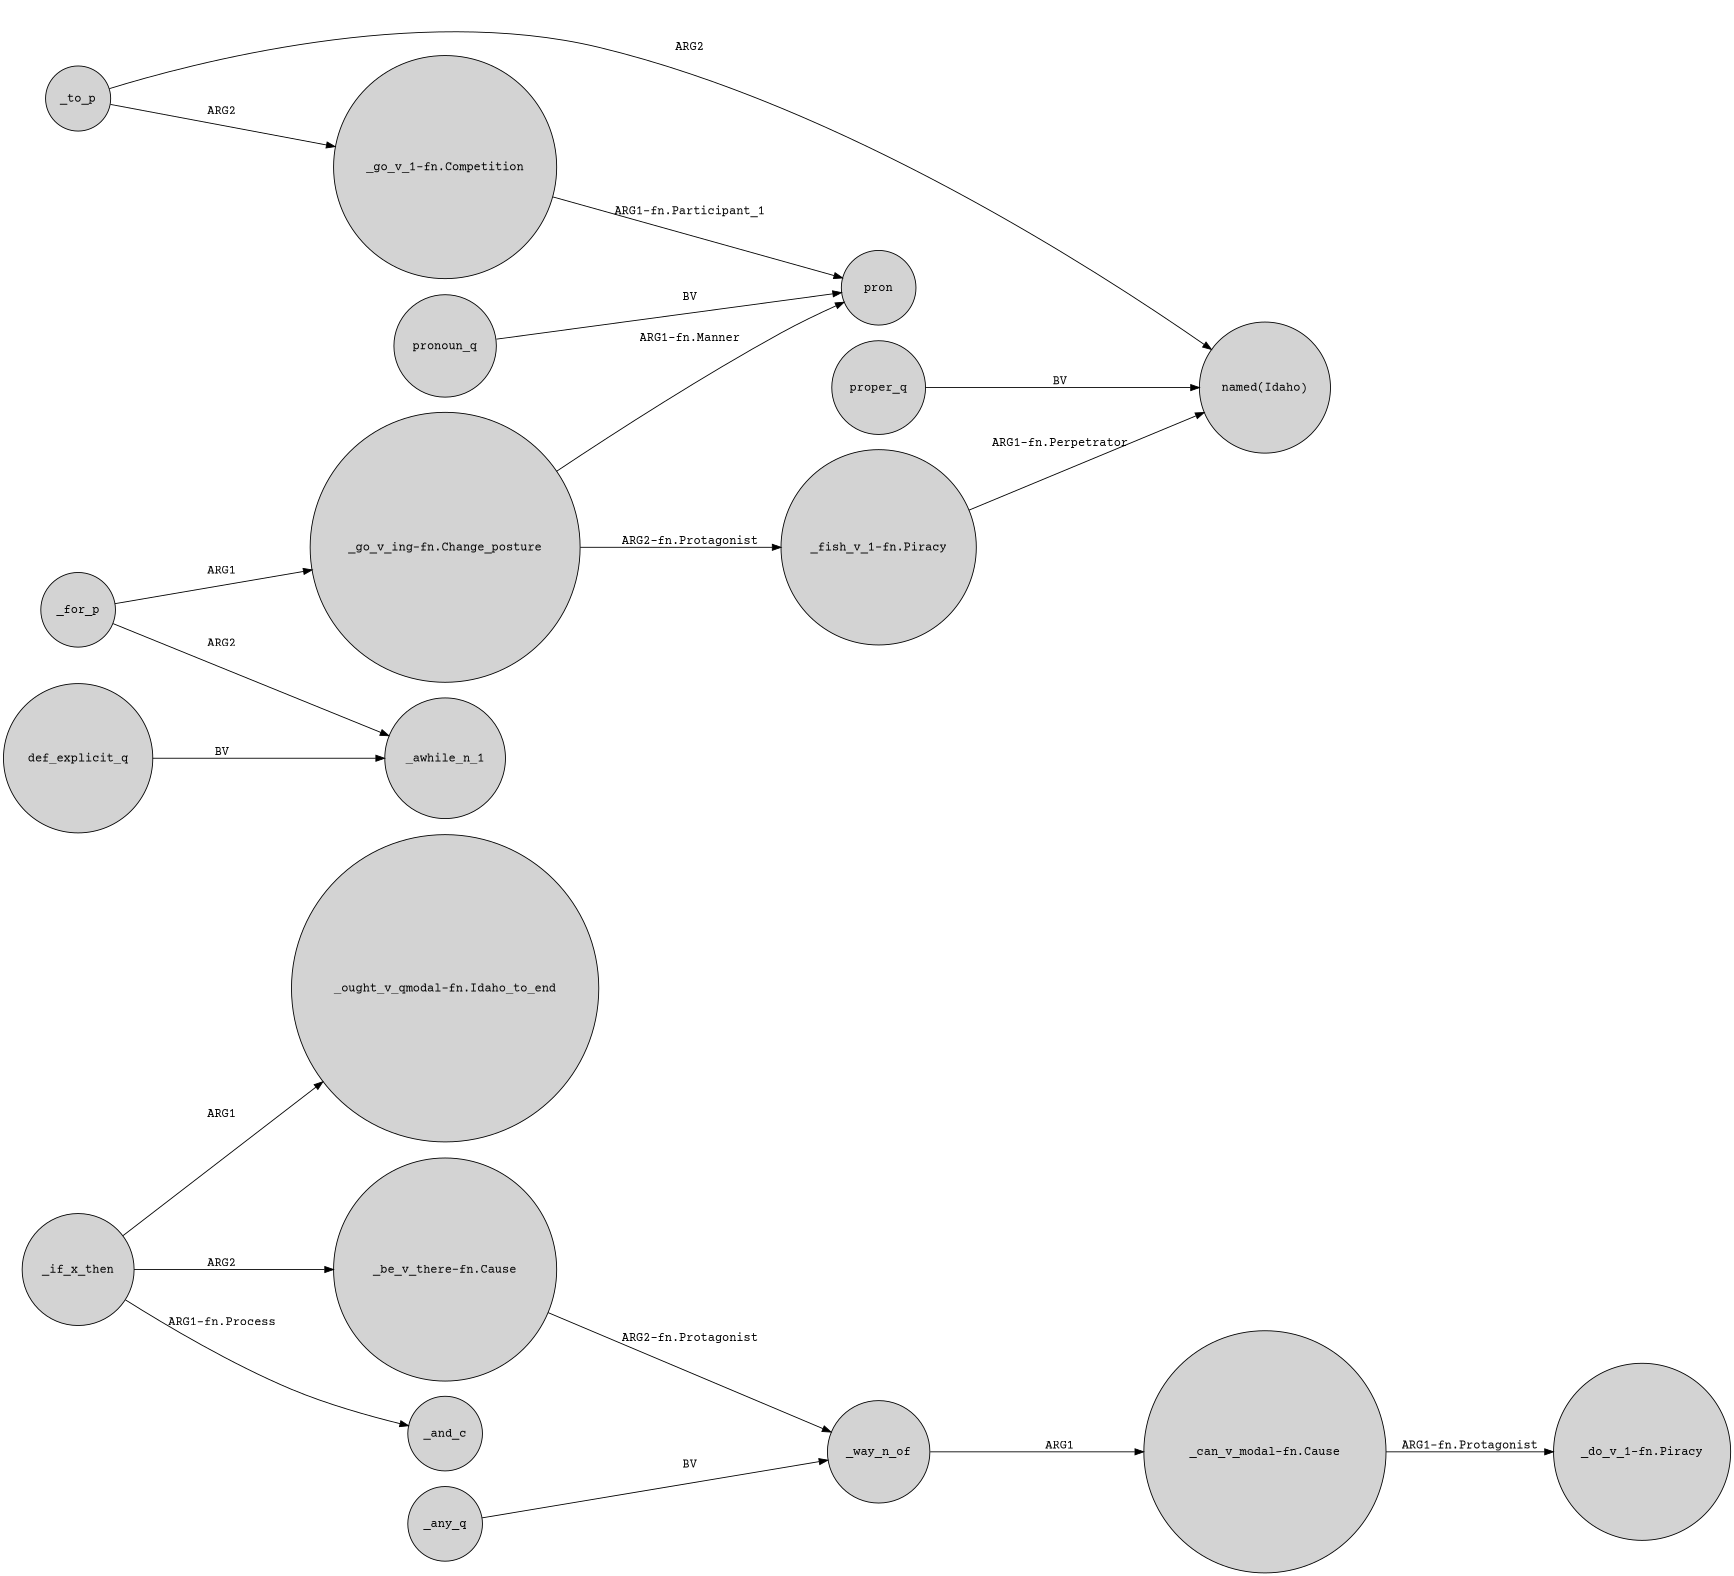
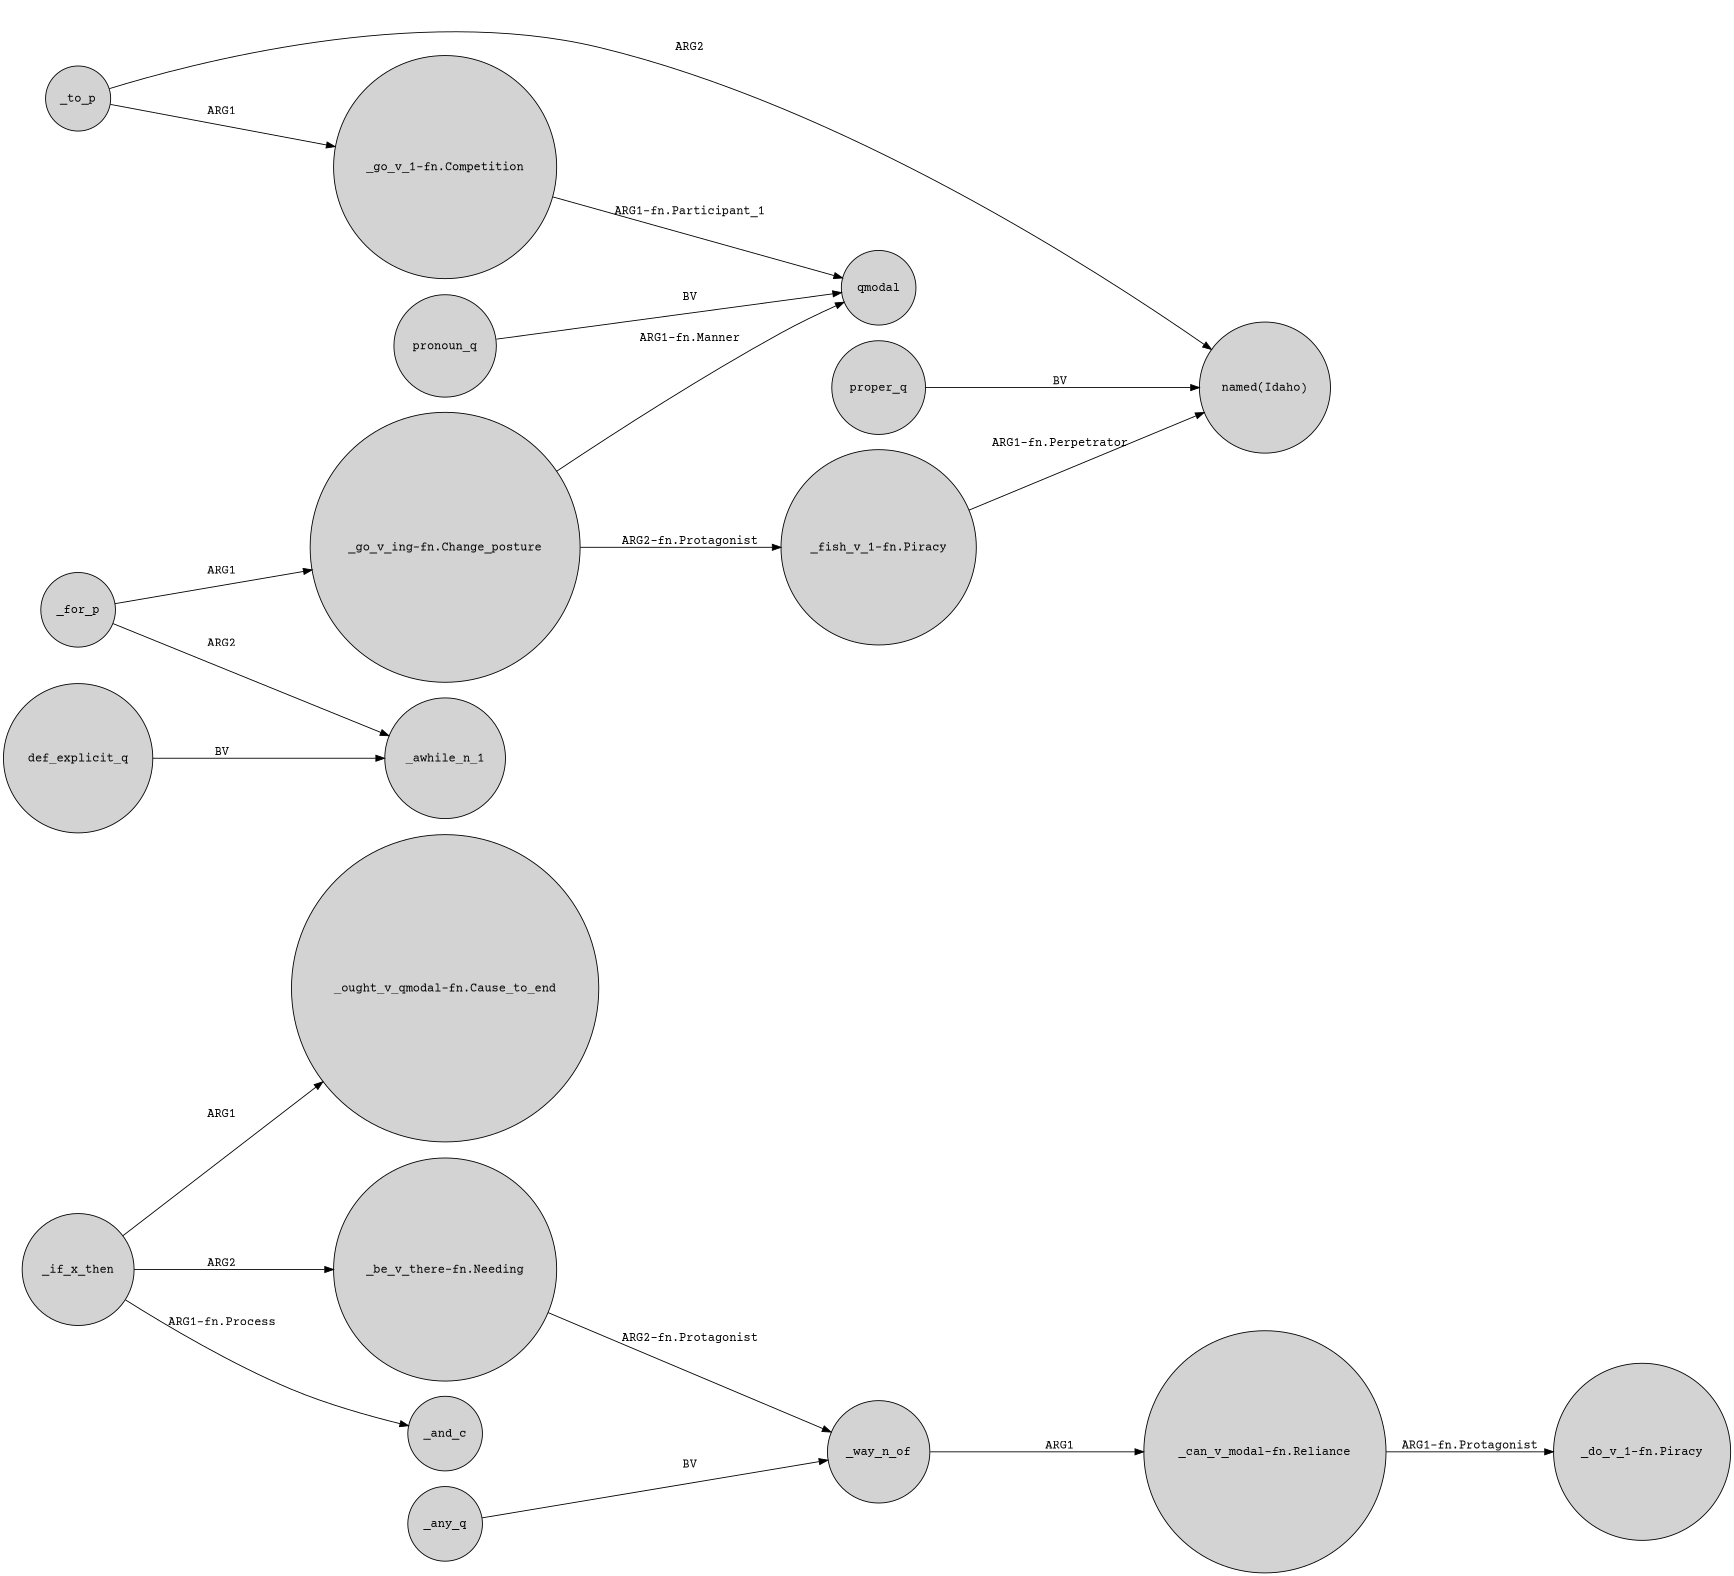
edge "_to_p" -> "_go_v_1-fn.Competition": label "ARG2" -> "ARG1"
node "pron": label "pron" -> "qmodal"
node "_ought_v_qmodal-fn.Idaho_to_end": label "_ought_v_qmodal-fn.Idaho_to_end" -> "_ought_v_qmodal-fn.Cause_to_end"
node "_be_v_there-fn.Cause": label "_be_v_there-fn.Cause" -> "_be_v_there-fn.Needing"
node "_can_v_modal-fn.Cause": label "_can_v_modal-fn.Cause" -> "_can_v_modal-fn.Reliance"
